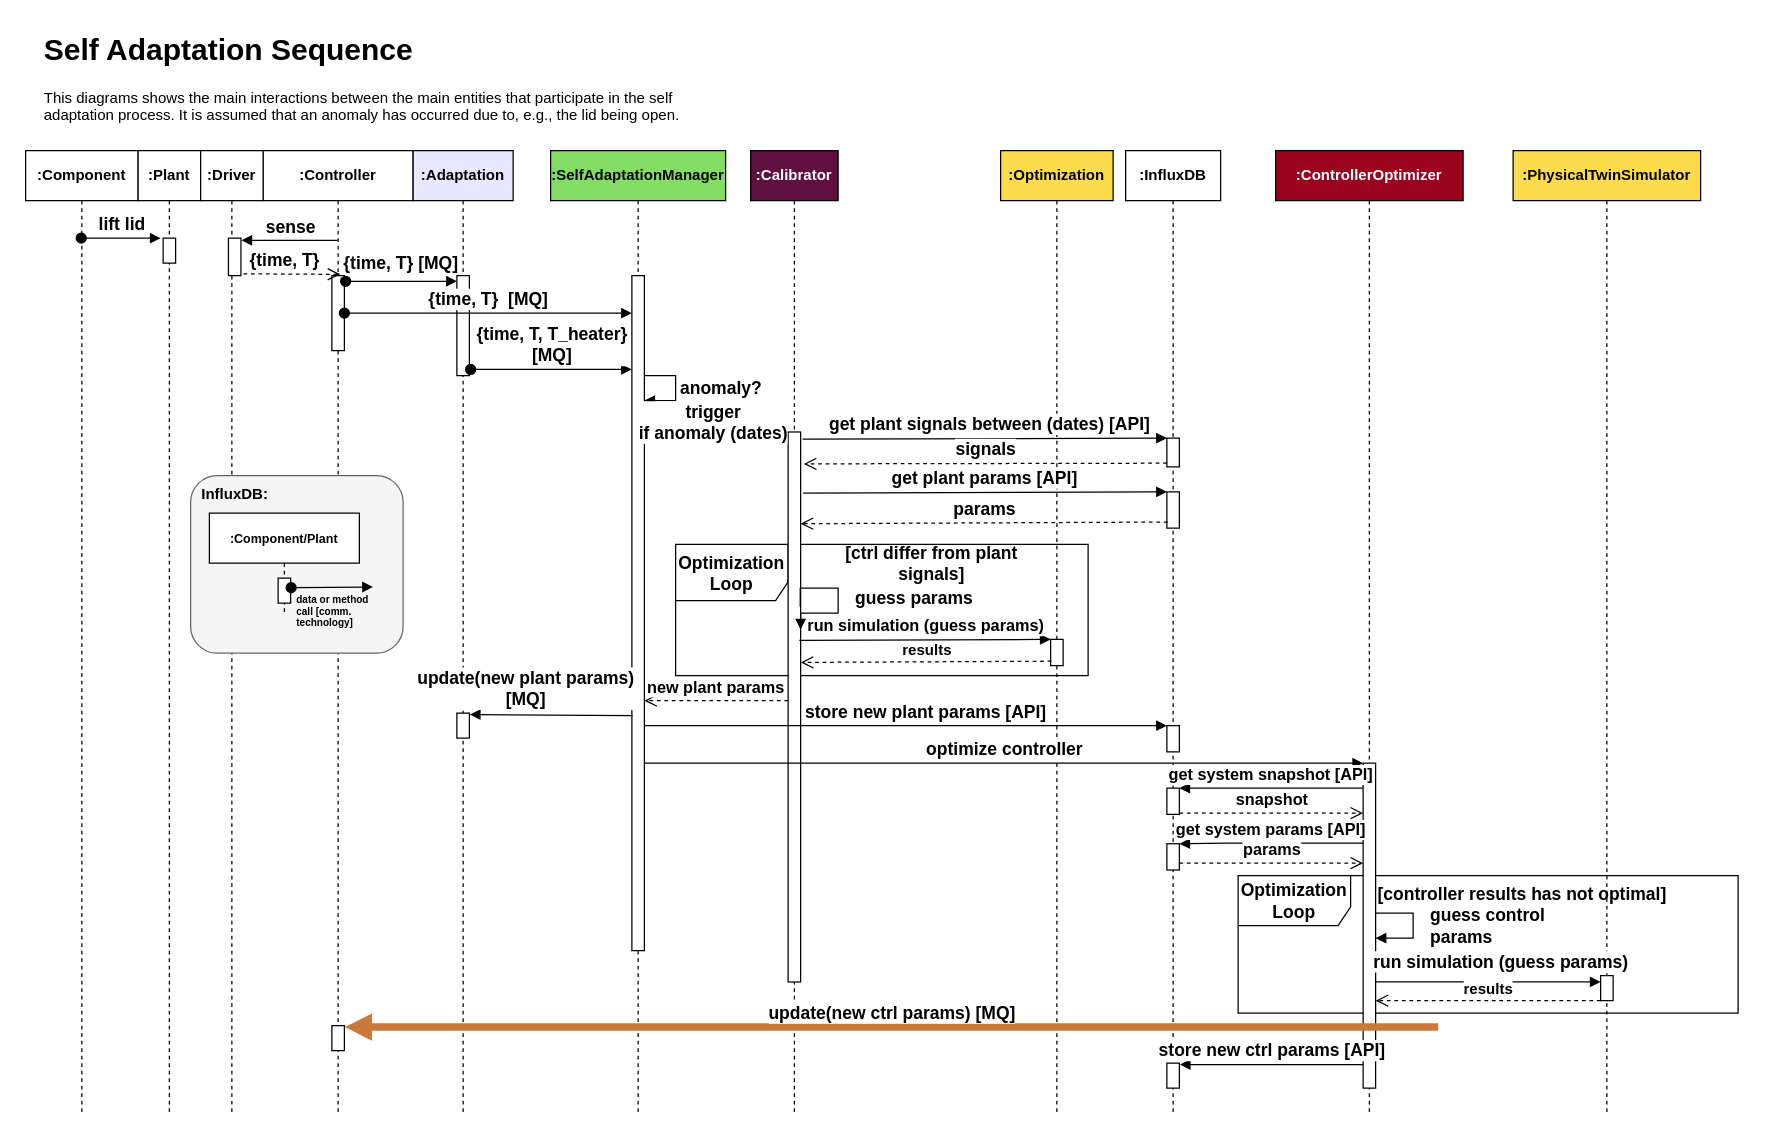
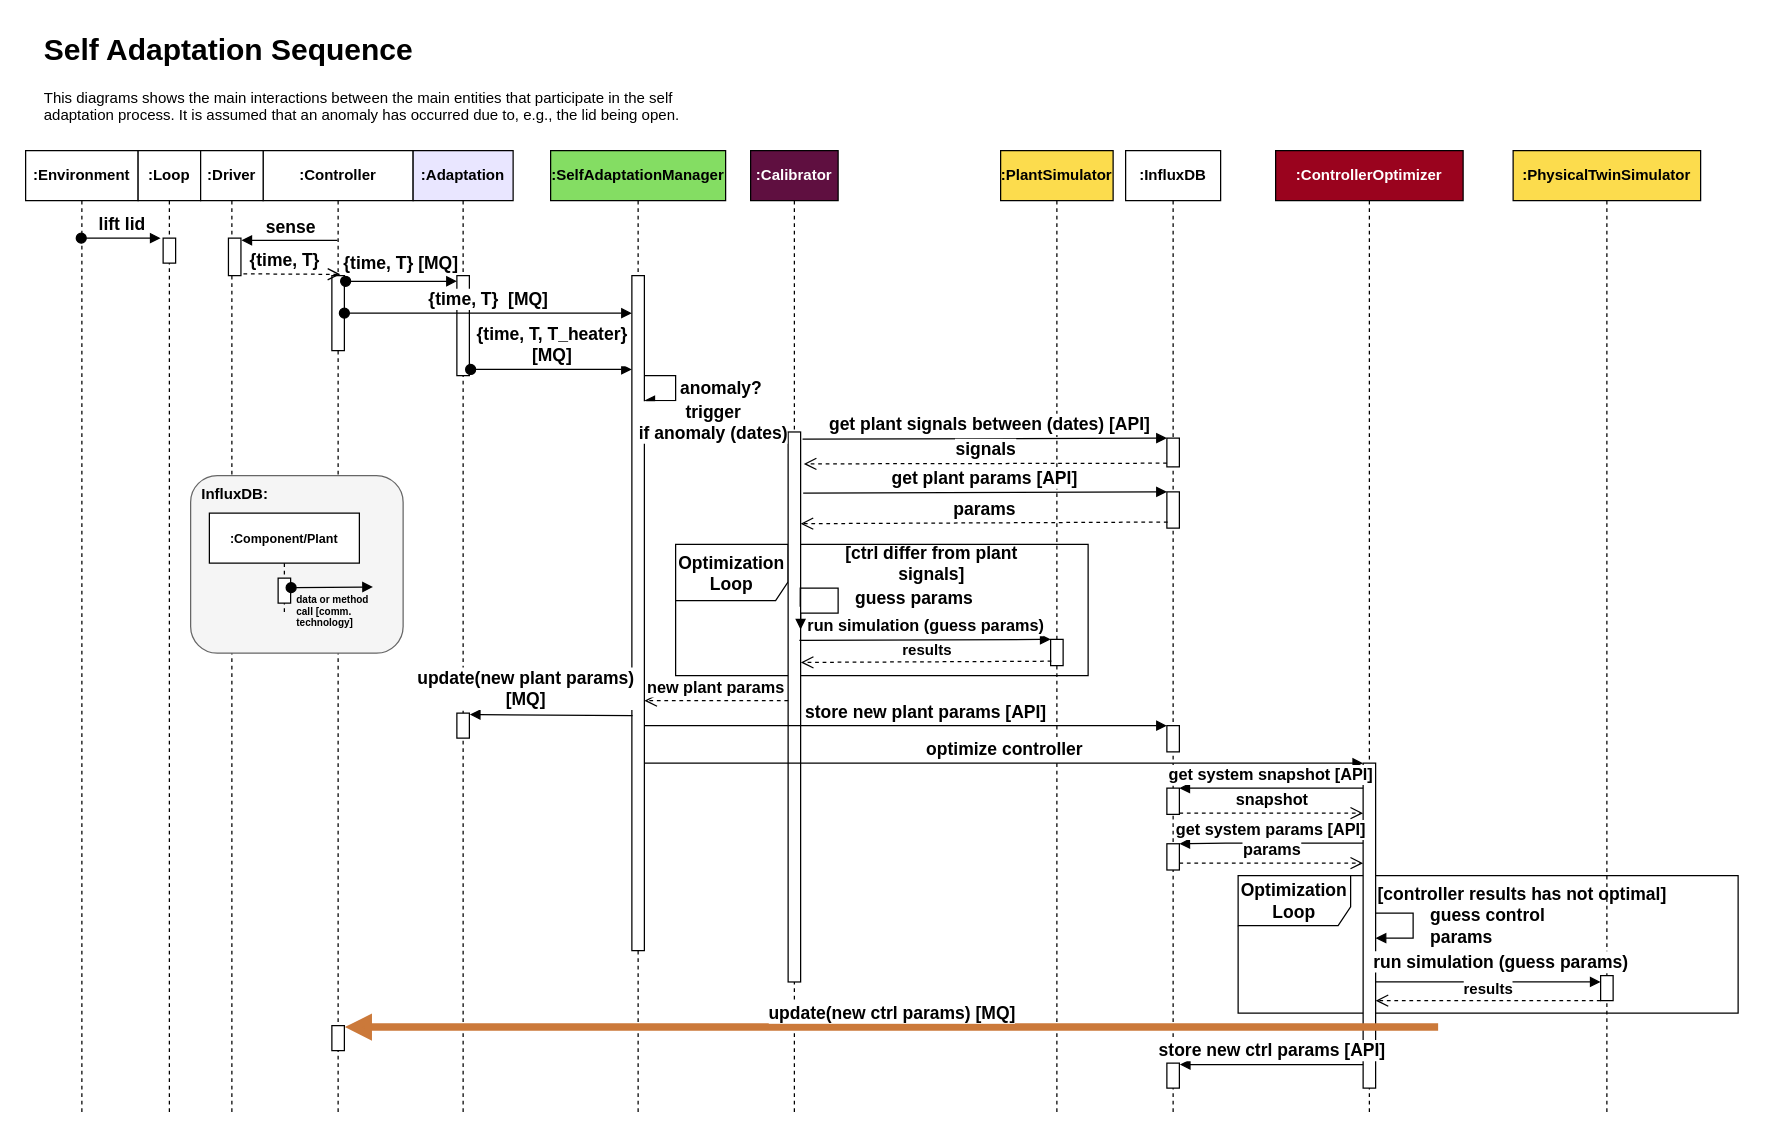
node ":Component": label ":Component" -> ":Environment"
node ":Plant": label ":Plant" -> ":Loop"
node ":Optimization": label ":Optimization" -> ":PlantSimulator"
